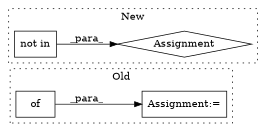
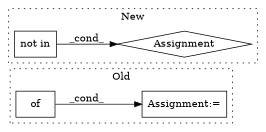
edge "not in" -> "Assignment": label "_para_" -> "_cond_"
edge "of" -> "Assignment:=": label "_para_" -> "_cond_"
